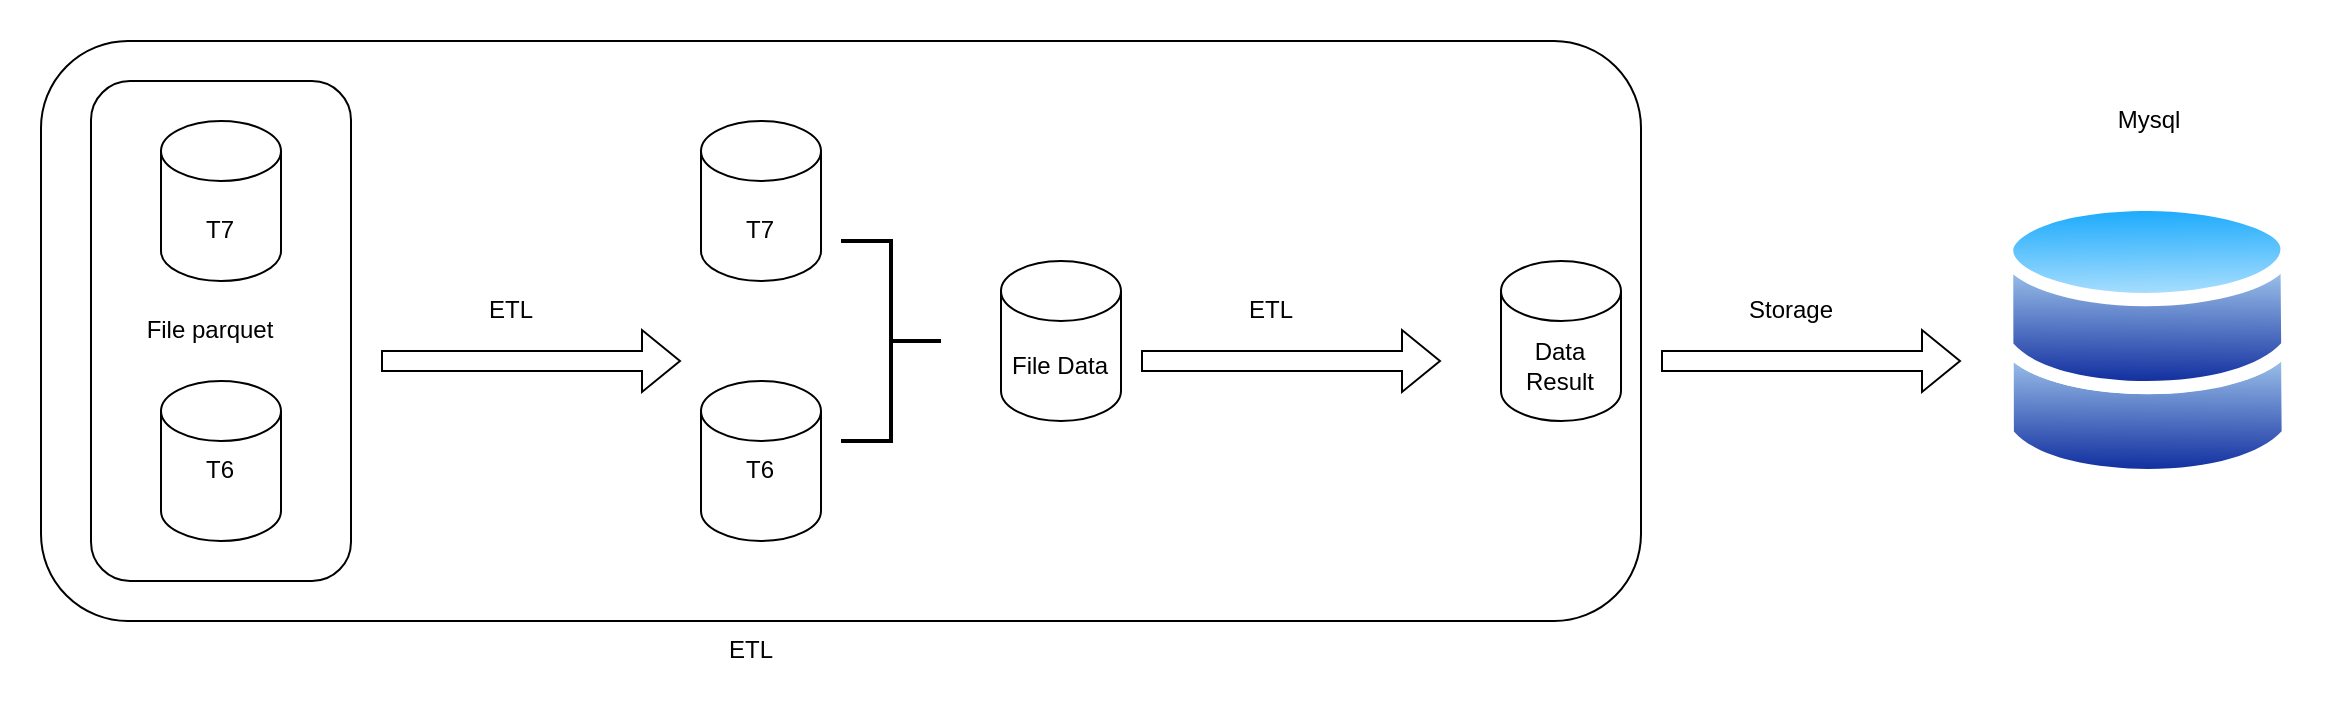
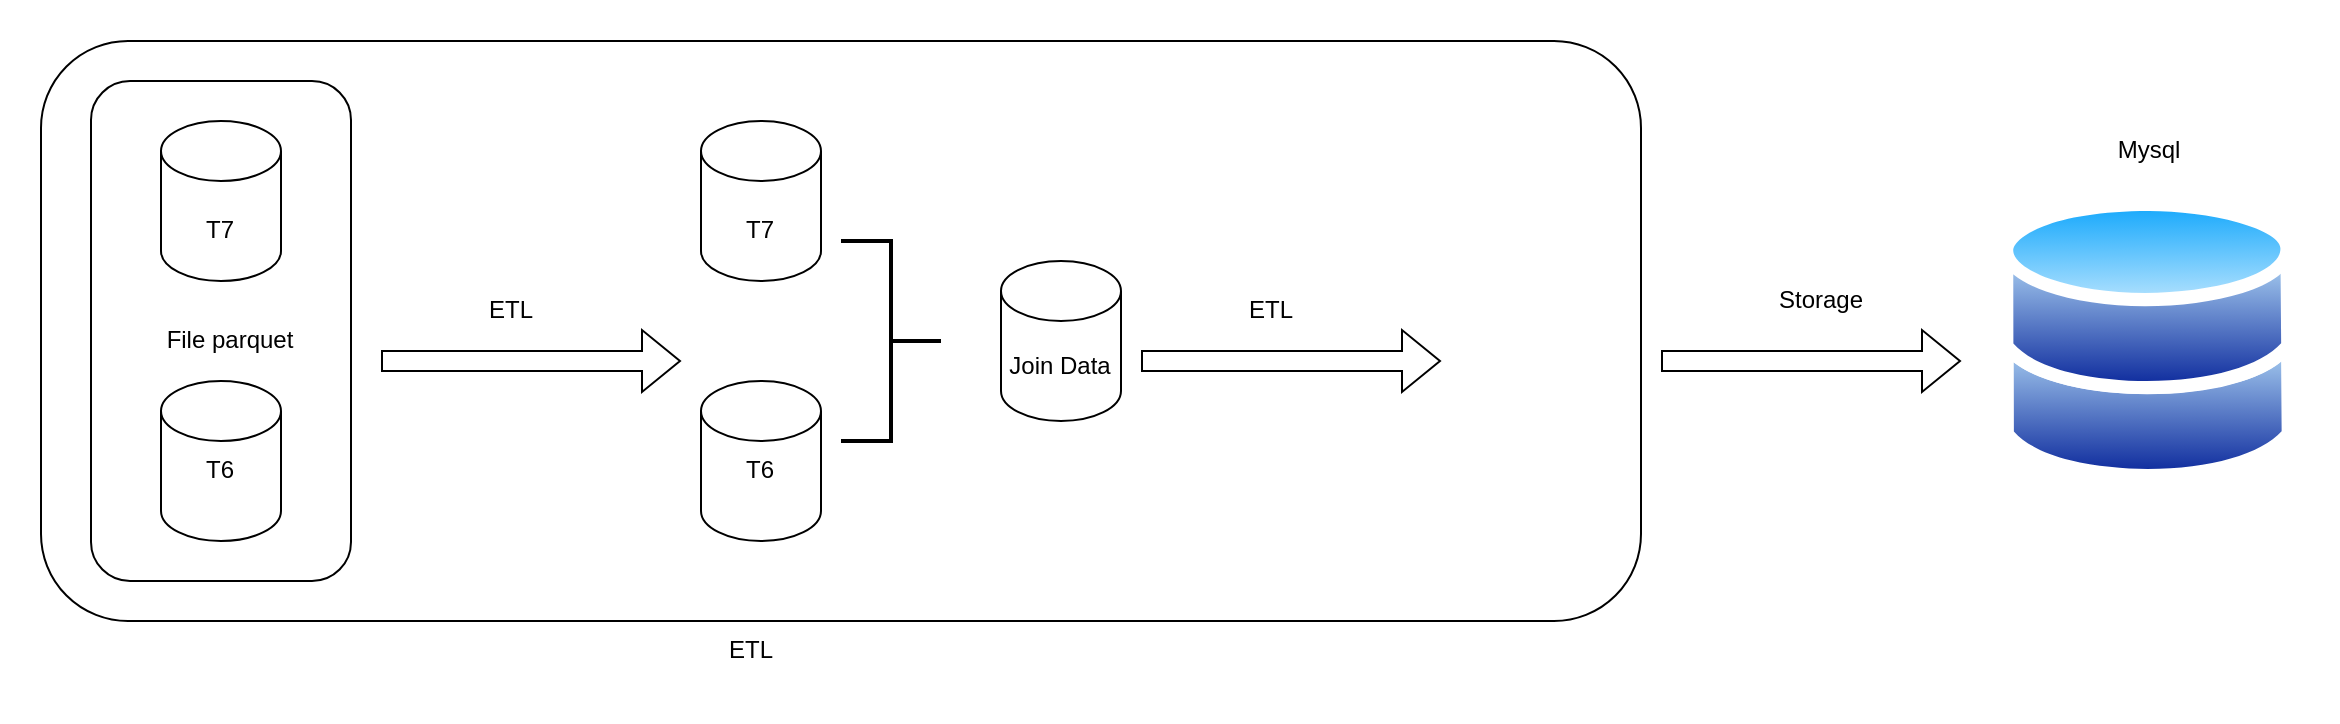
node "Mysql": moved (2148, 121) -> (2148, 151)
node "Storage": moved (1791, 311) -> (1821, 301)
node "File parquet": moved (211, 331) -> (231, 341)
node "Data Result": removed
node "File Data": label "File Data" -> "Join Data"
